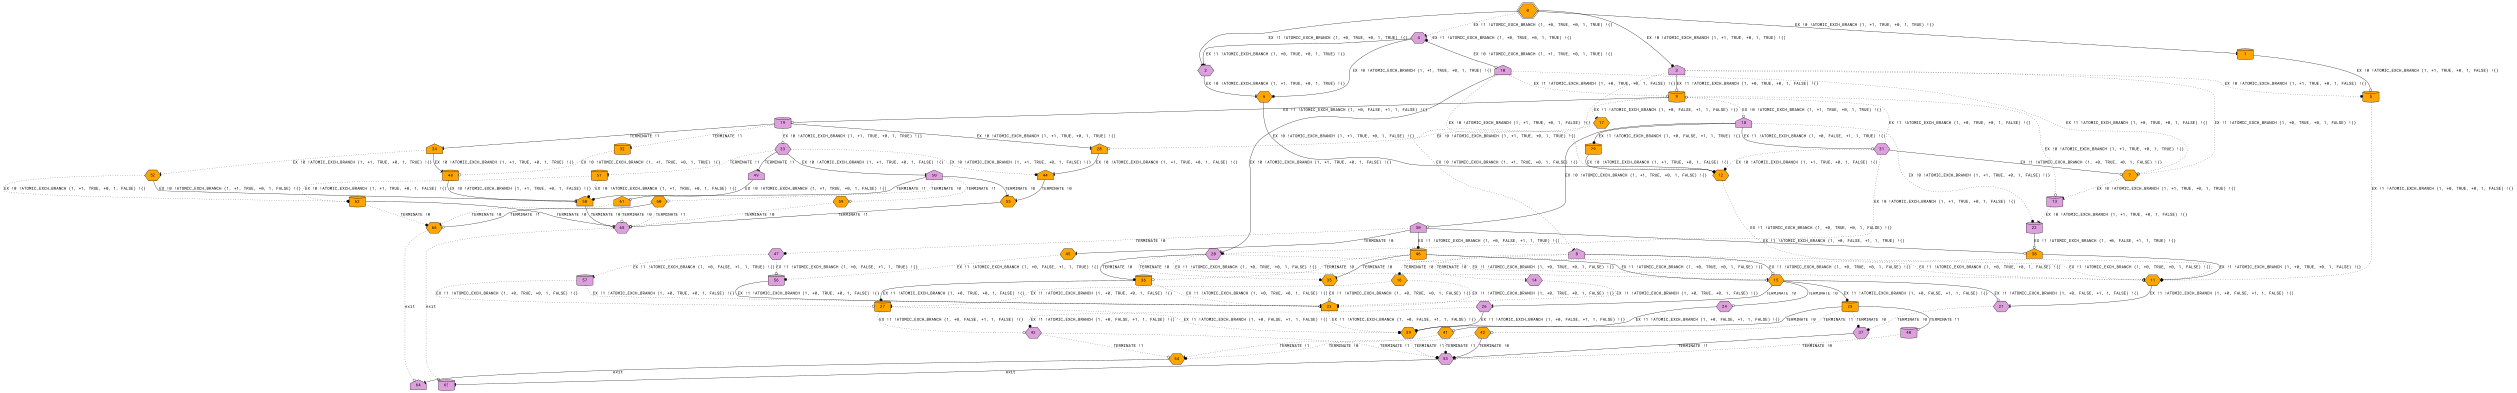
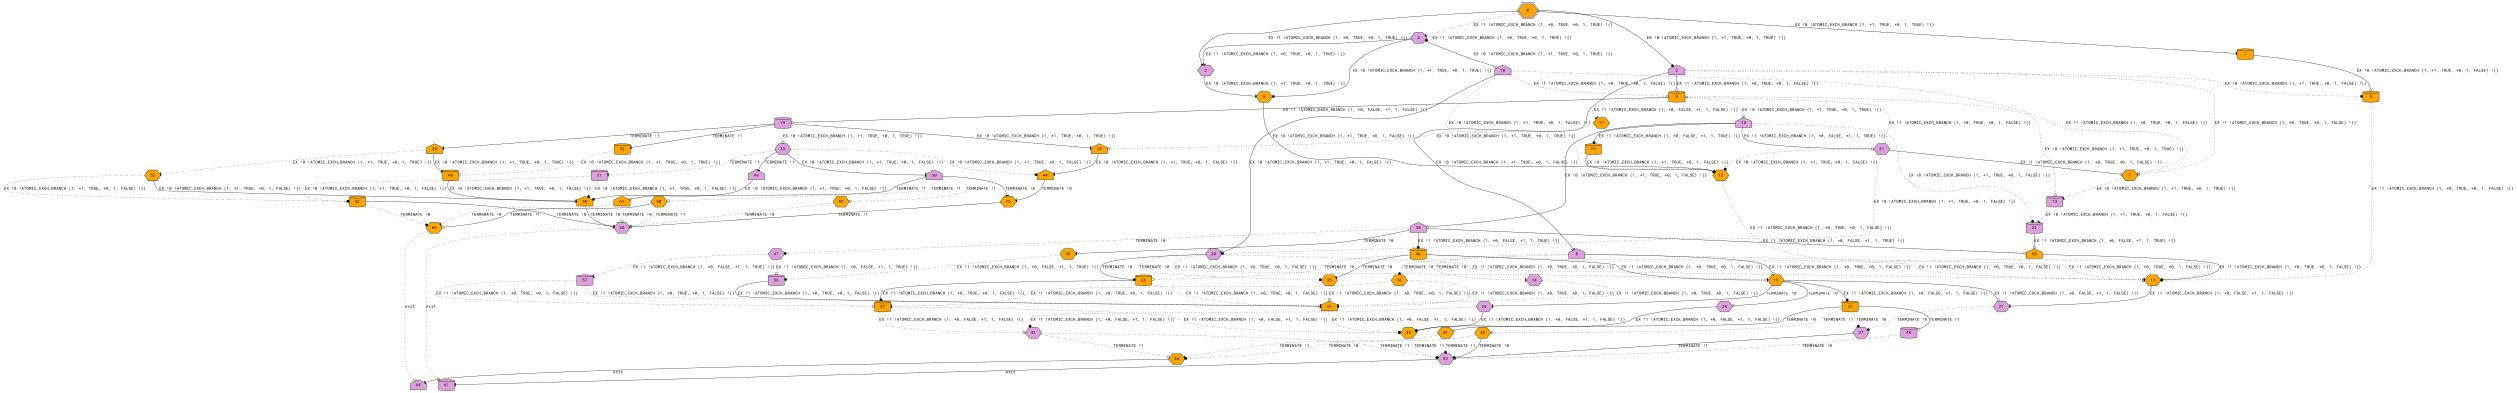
edge "3" -> "8": style dotted -> solid
edge "19" -> "32": style dotted -> solid
node "51": fillcolor orange -> plum
edge "50" -> "60": label "TERMINATE !0" -> "TERMINATE !1"
node "55": label "55" -> "75"
